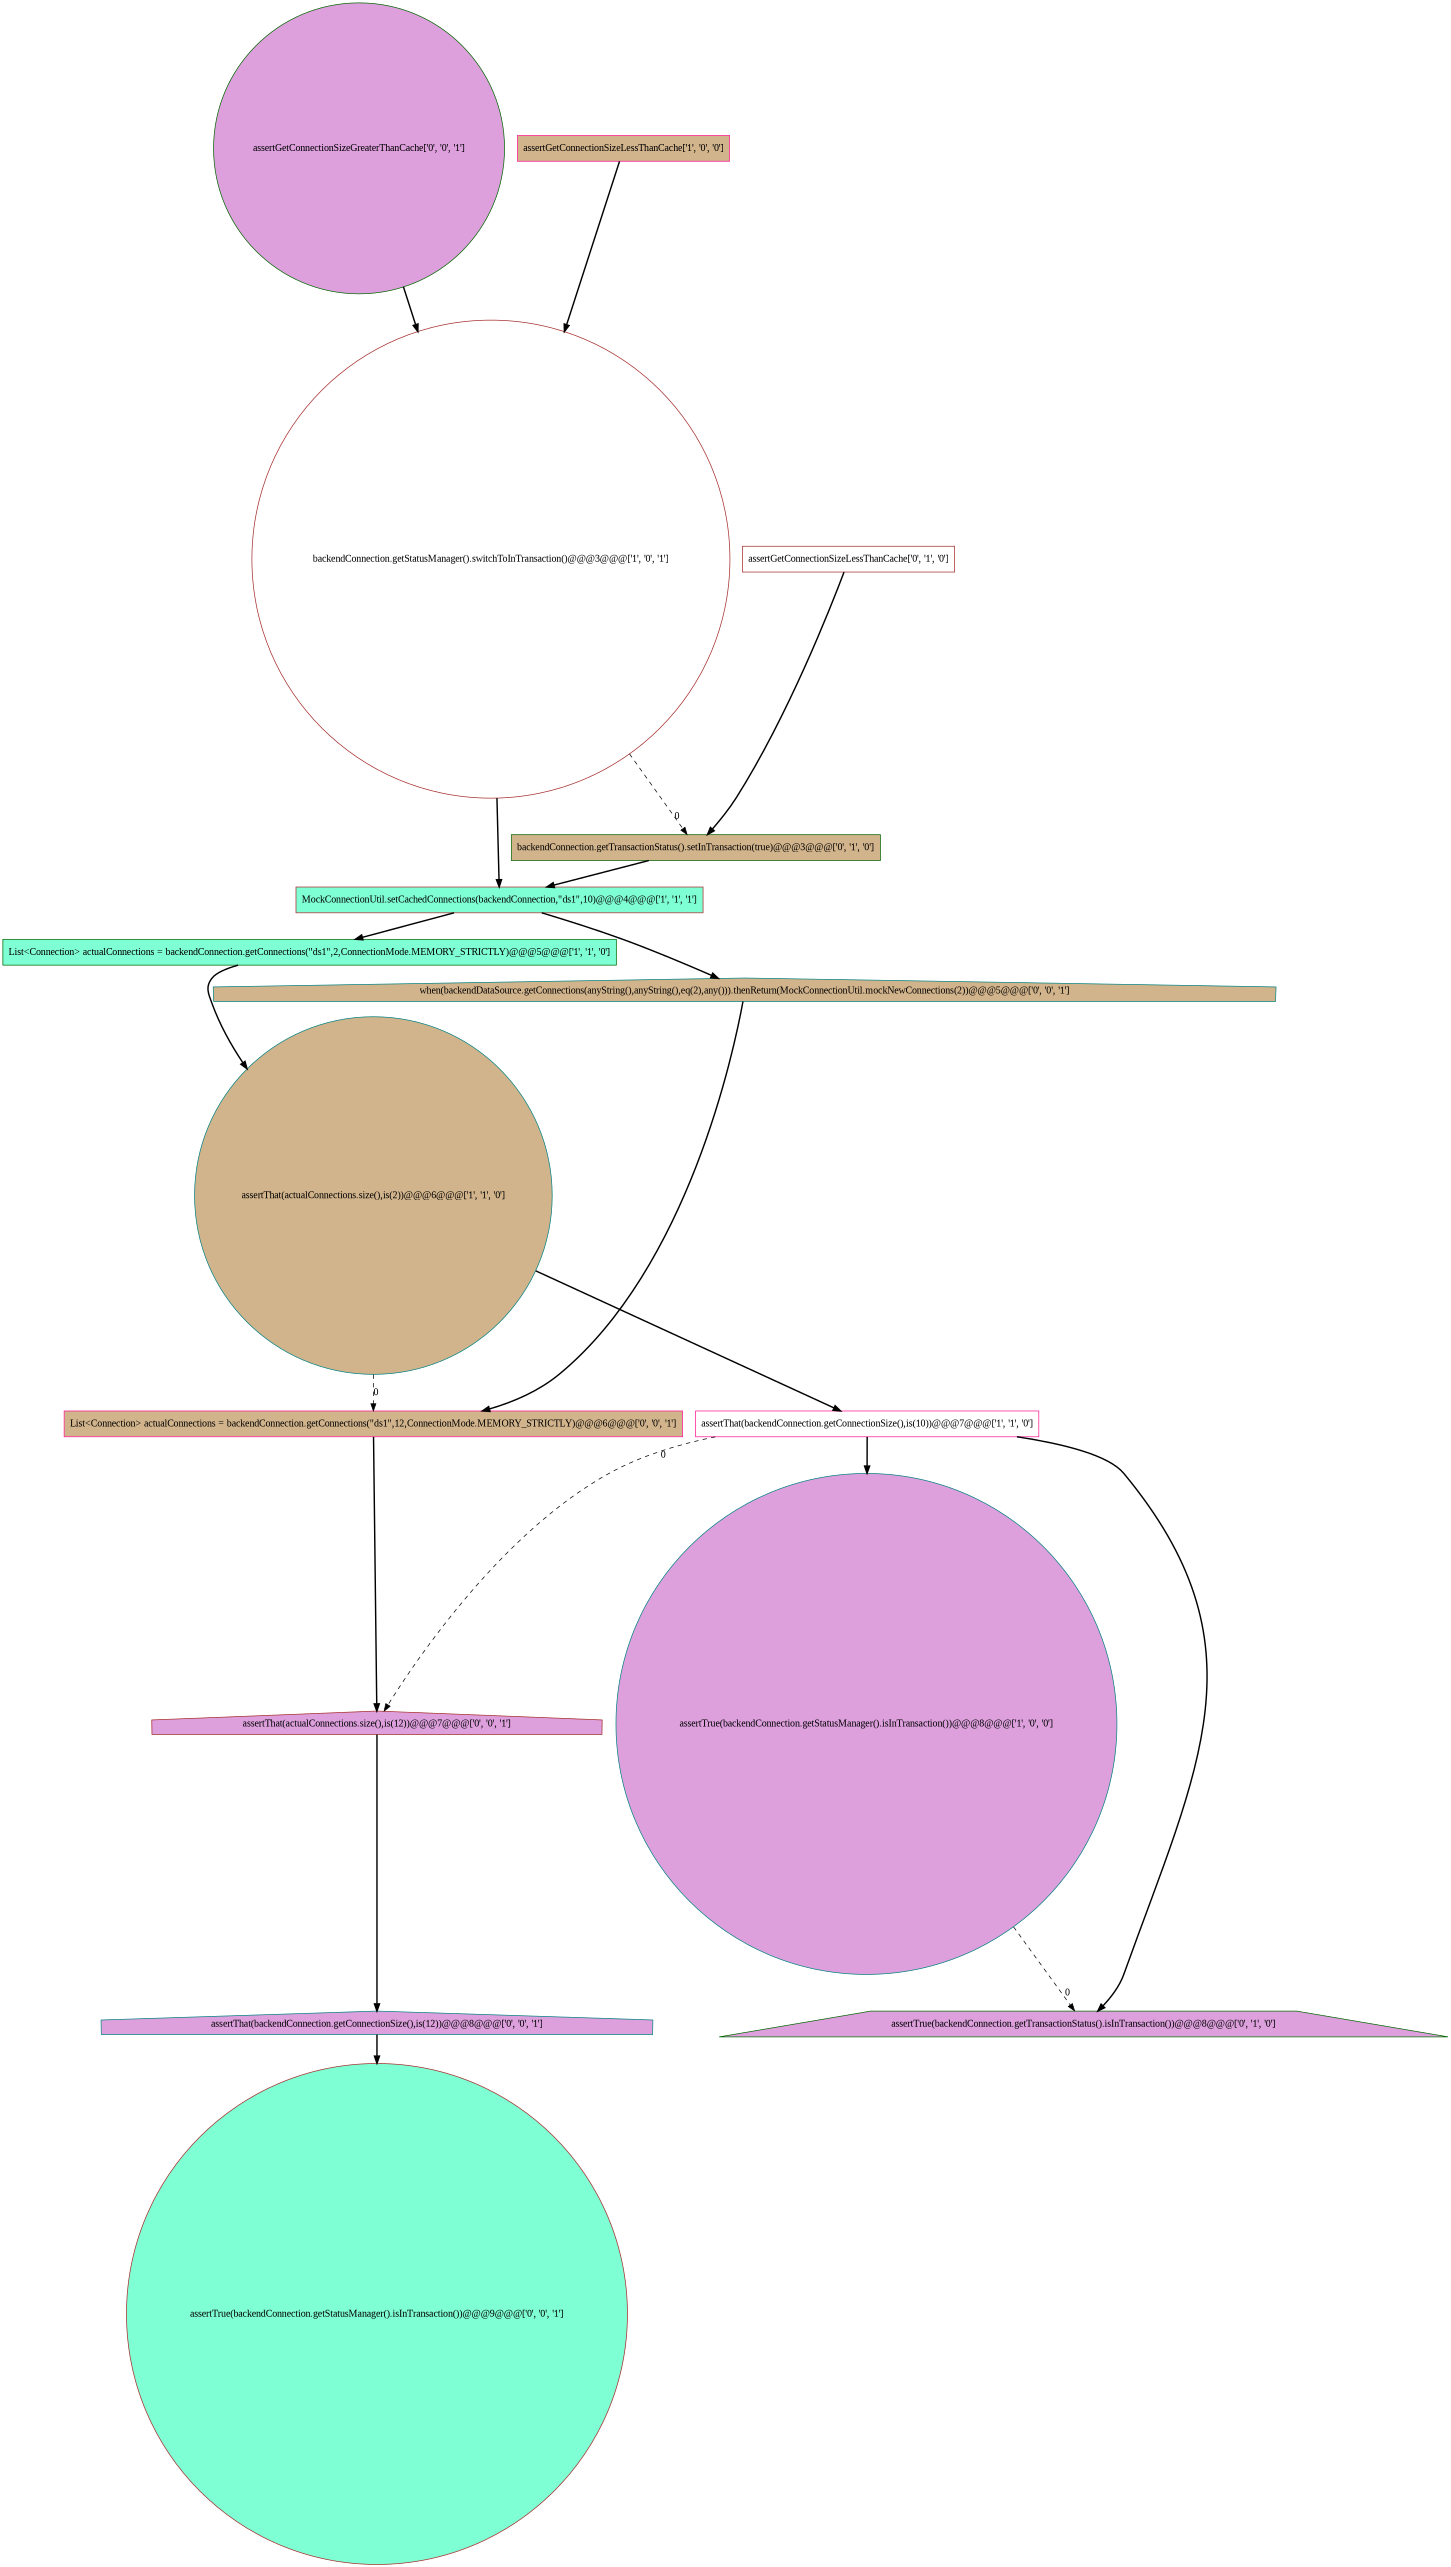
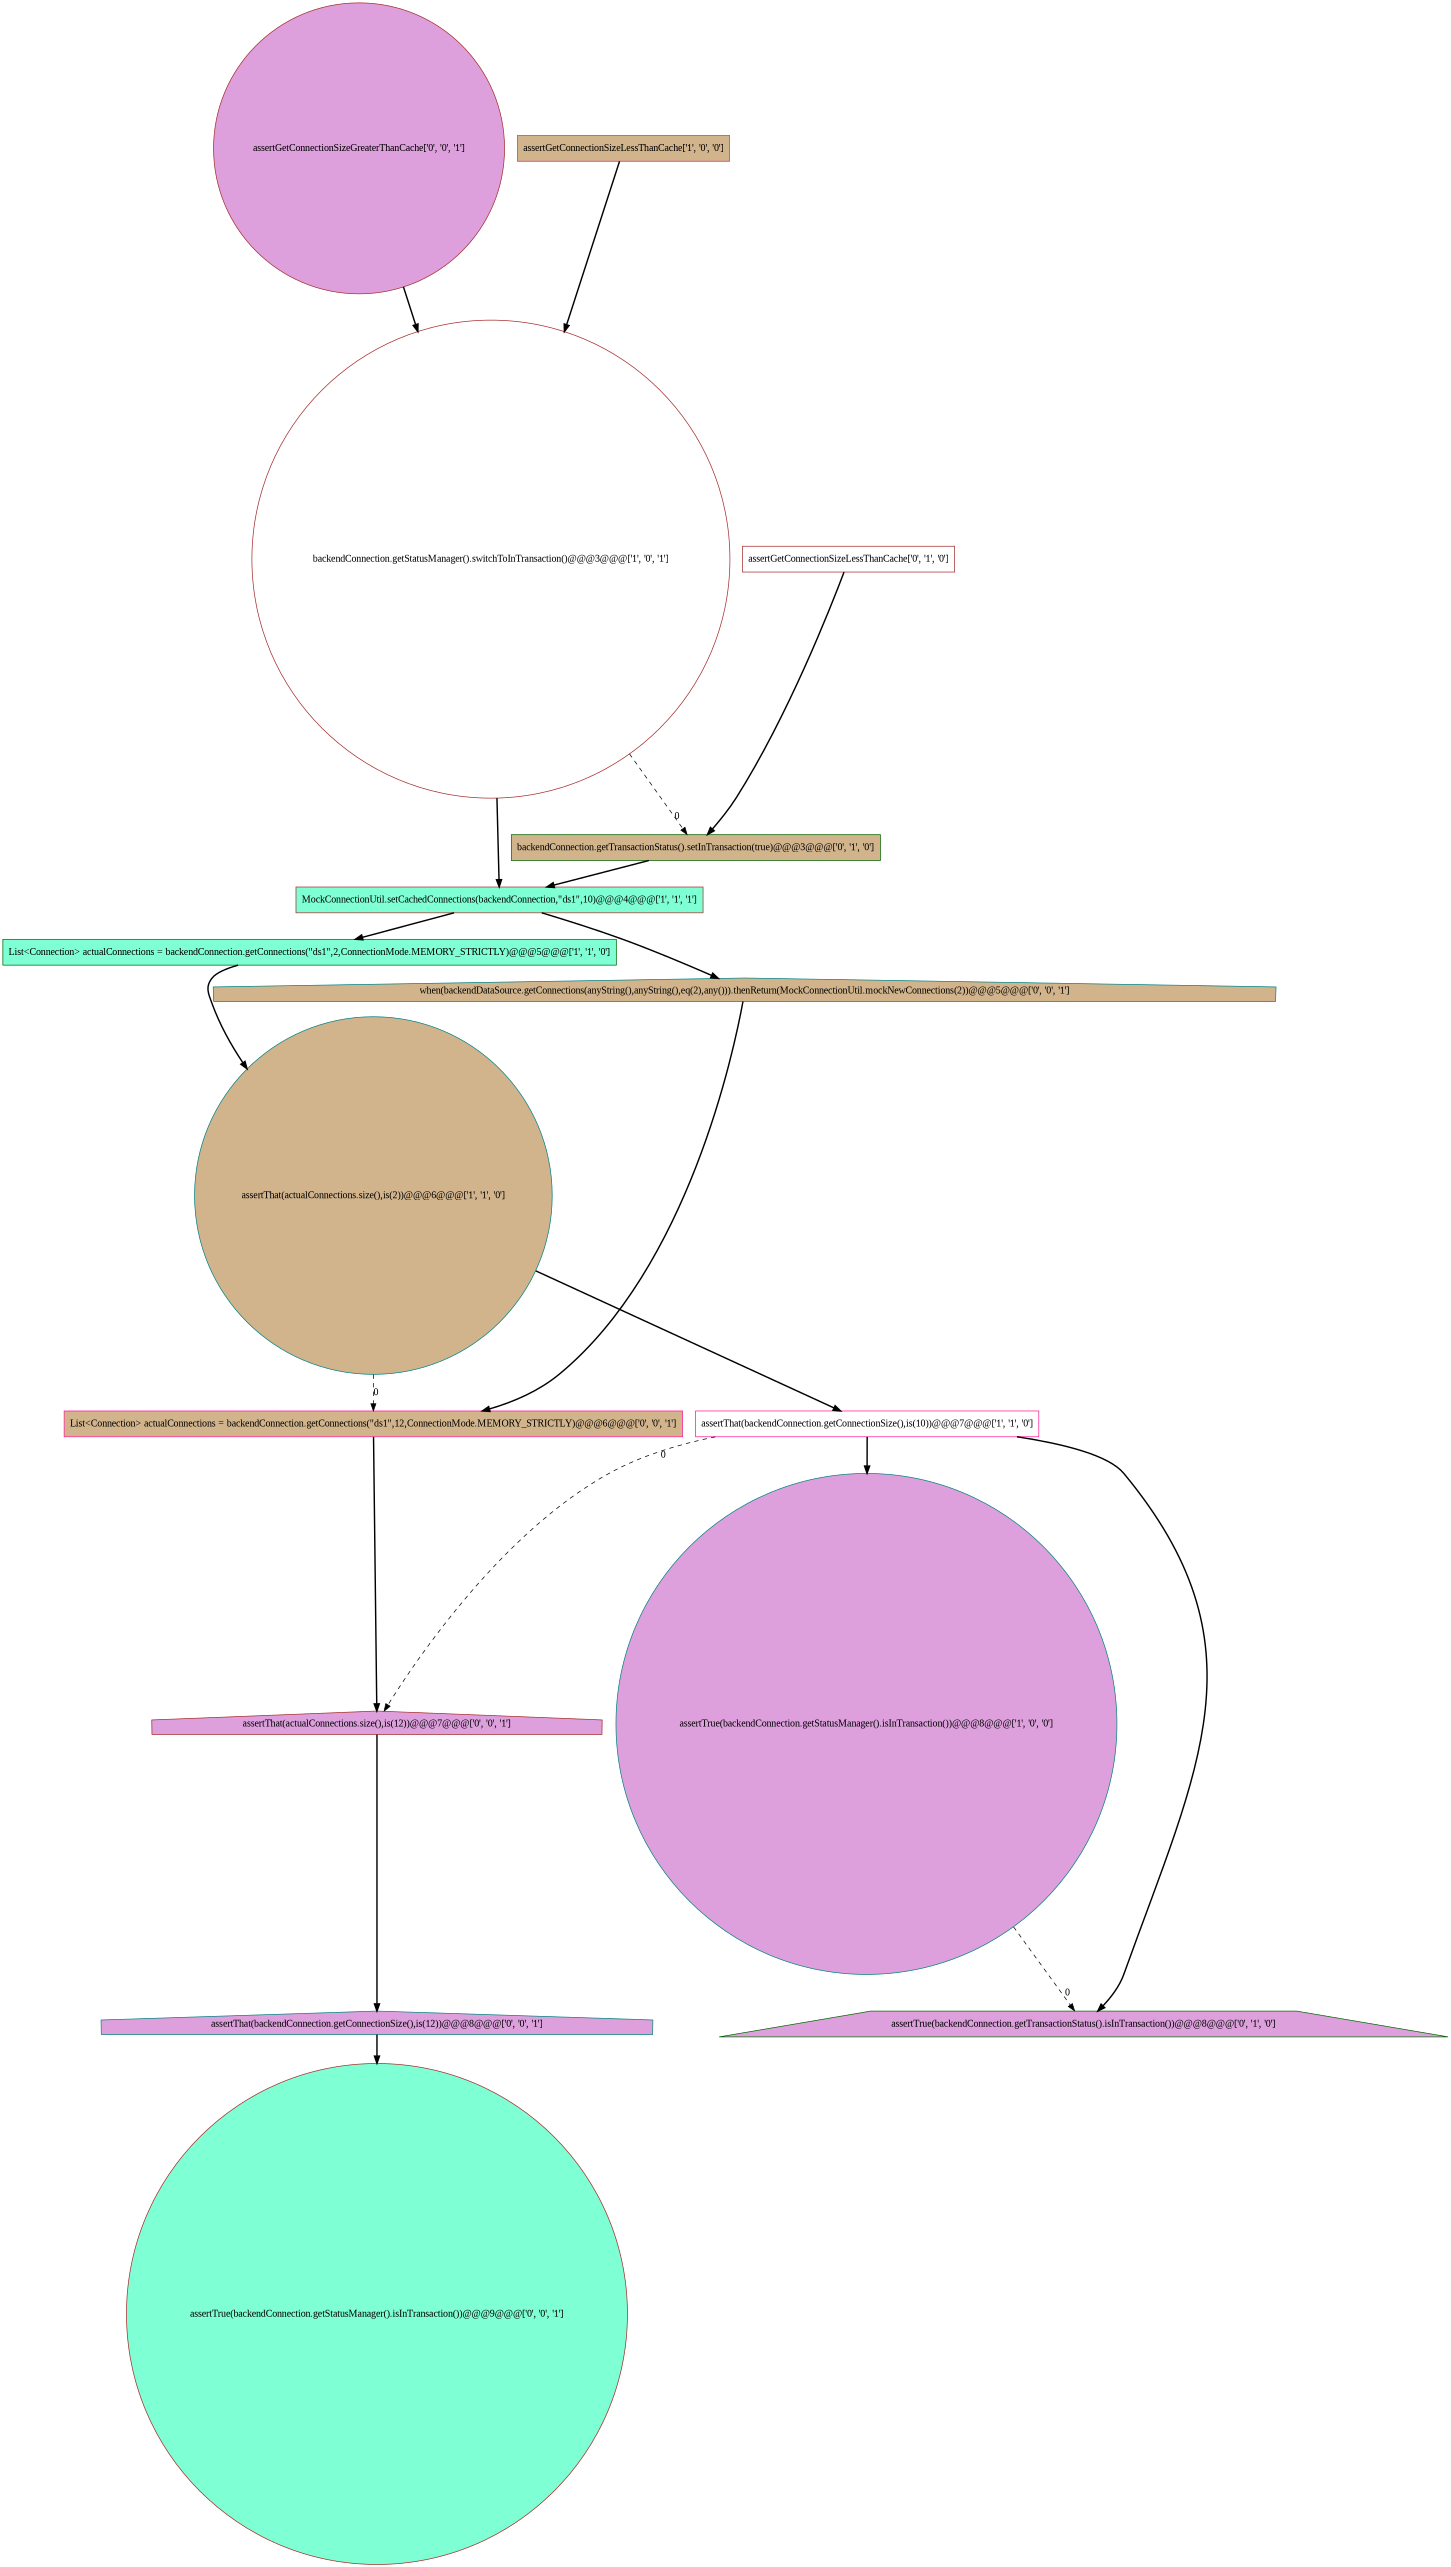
node "assertGetConnectionSizeGreaterThanCache['0', '0', '1']": color darkgreen -> brown
